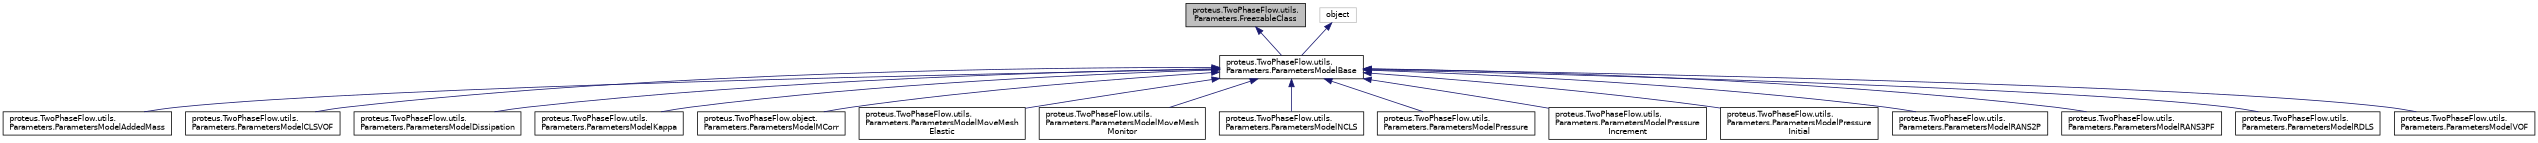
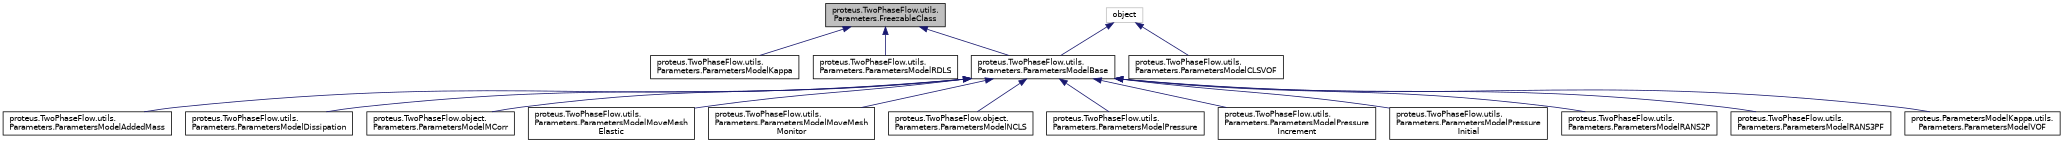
edge "proteus.TwoPhaseFlow.utils. Parameters.ParametersModelCLSVOF" -> "proteus.TwoPhaseFlow.utils. Parameters.ParametersModelBase": now "proteus.TwoPhaseFlow.utils. Parameters.ParametersModelCLSVOF" -> "object"
edge "proteus.TwoPhaseFlow.utils. Parameters.ParametersModelKappa" -> "proteus.TwoPhaseFlow.utils. Parameters.ParametersModelBase": now "proteus.TwoPhaseFlow.utils. Parameters.ParametersModelKappa" -> "proteus.TwoPhaseFlow.utils. Parameters.FreezableClass"
edge "proteus.TwoPhaseFlow.utils. Parameters.ParametersModelRDLS" -> "proteus.TwoPhaseFlow.utils. Parameters.ParametersModelBase": now "proteus.TwoPhaseFlow.utils. Parameters.ParametersModelRDLS" -> "proteus.TwoPhaseFlow.utils. Parameters.FreezableClass"
node "proteus.TwoPhaseFlow.utils. Parameters.ParametersModelNCLS": label "proteus.TwoPhaseFlow.utils. Parameters.ParametersModelNCLS" -> "proteus.TwoPhaseFlow.object. Parameters.ParametersModelNCLS"
node "proteus.TwoPhaseFlow.utils. Parameters.ParametersModelVOF": label "proteus.TwoPhaseFlow.utils. Parameters.ParametersModelVOF" -> "proteus.ParametersModelKappa.utils. Parameters.ParametersModelVOF"
